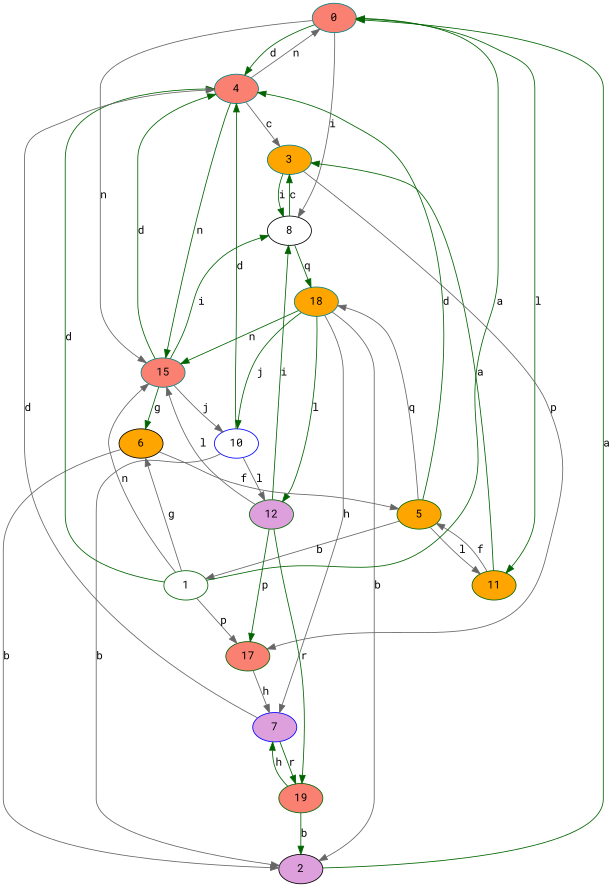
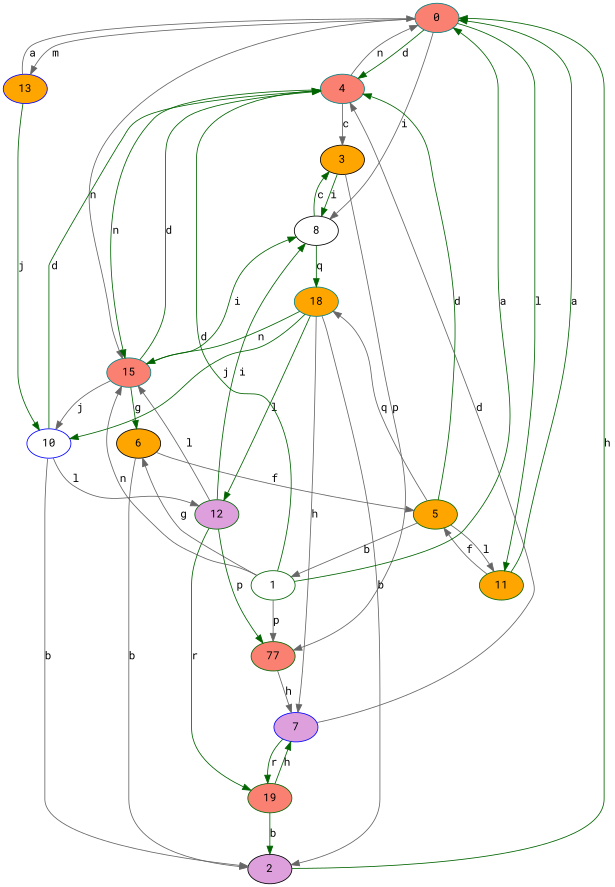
node "13": added
node "3": color teal -> black
edge "11" -> "3": now "11" -> "0"
edge "2" -> "0": label "a" -> "h"
node "17": label "17" -> "77"
